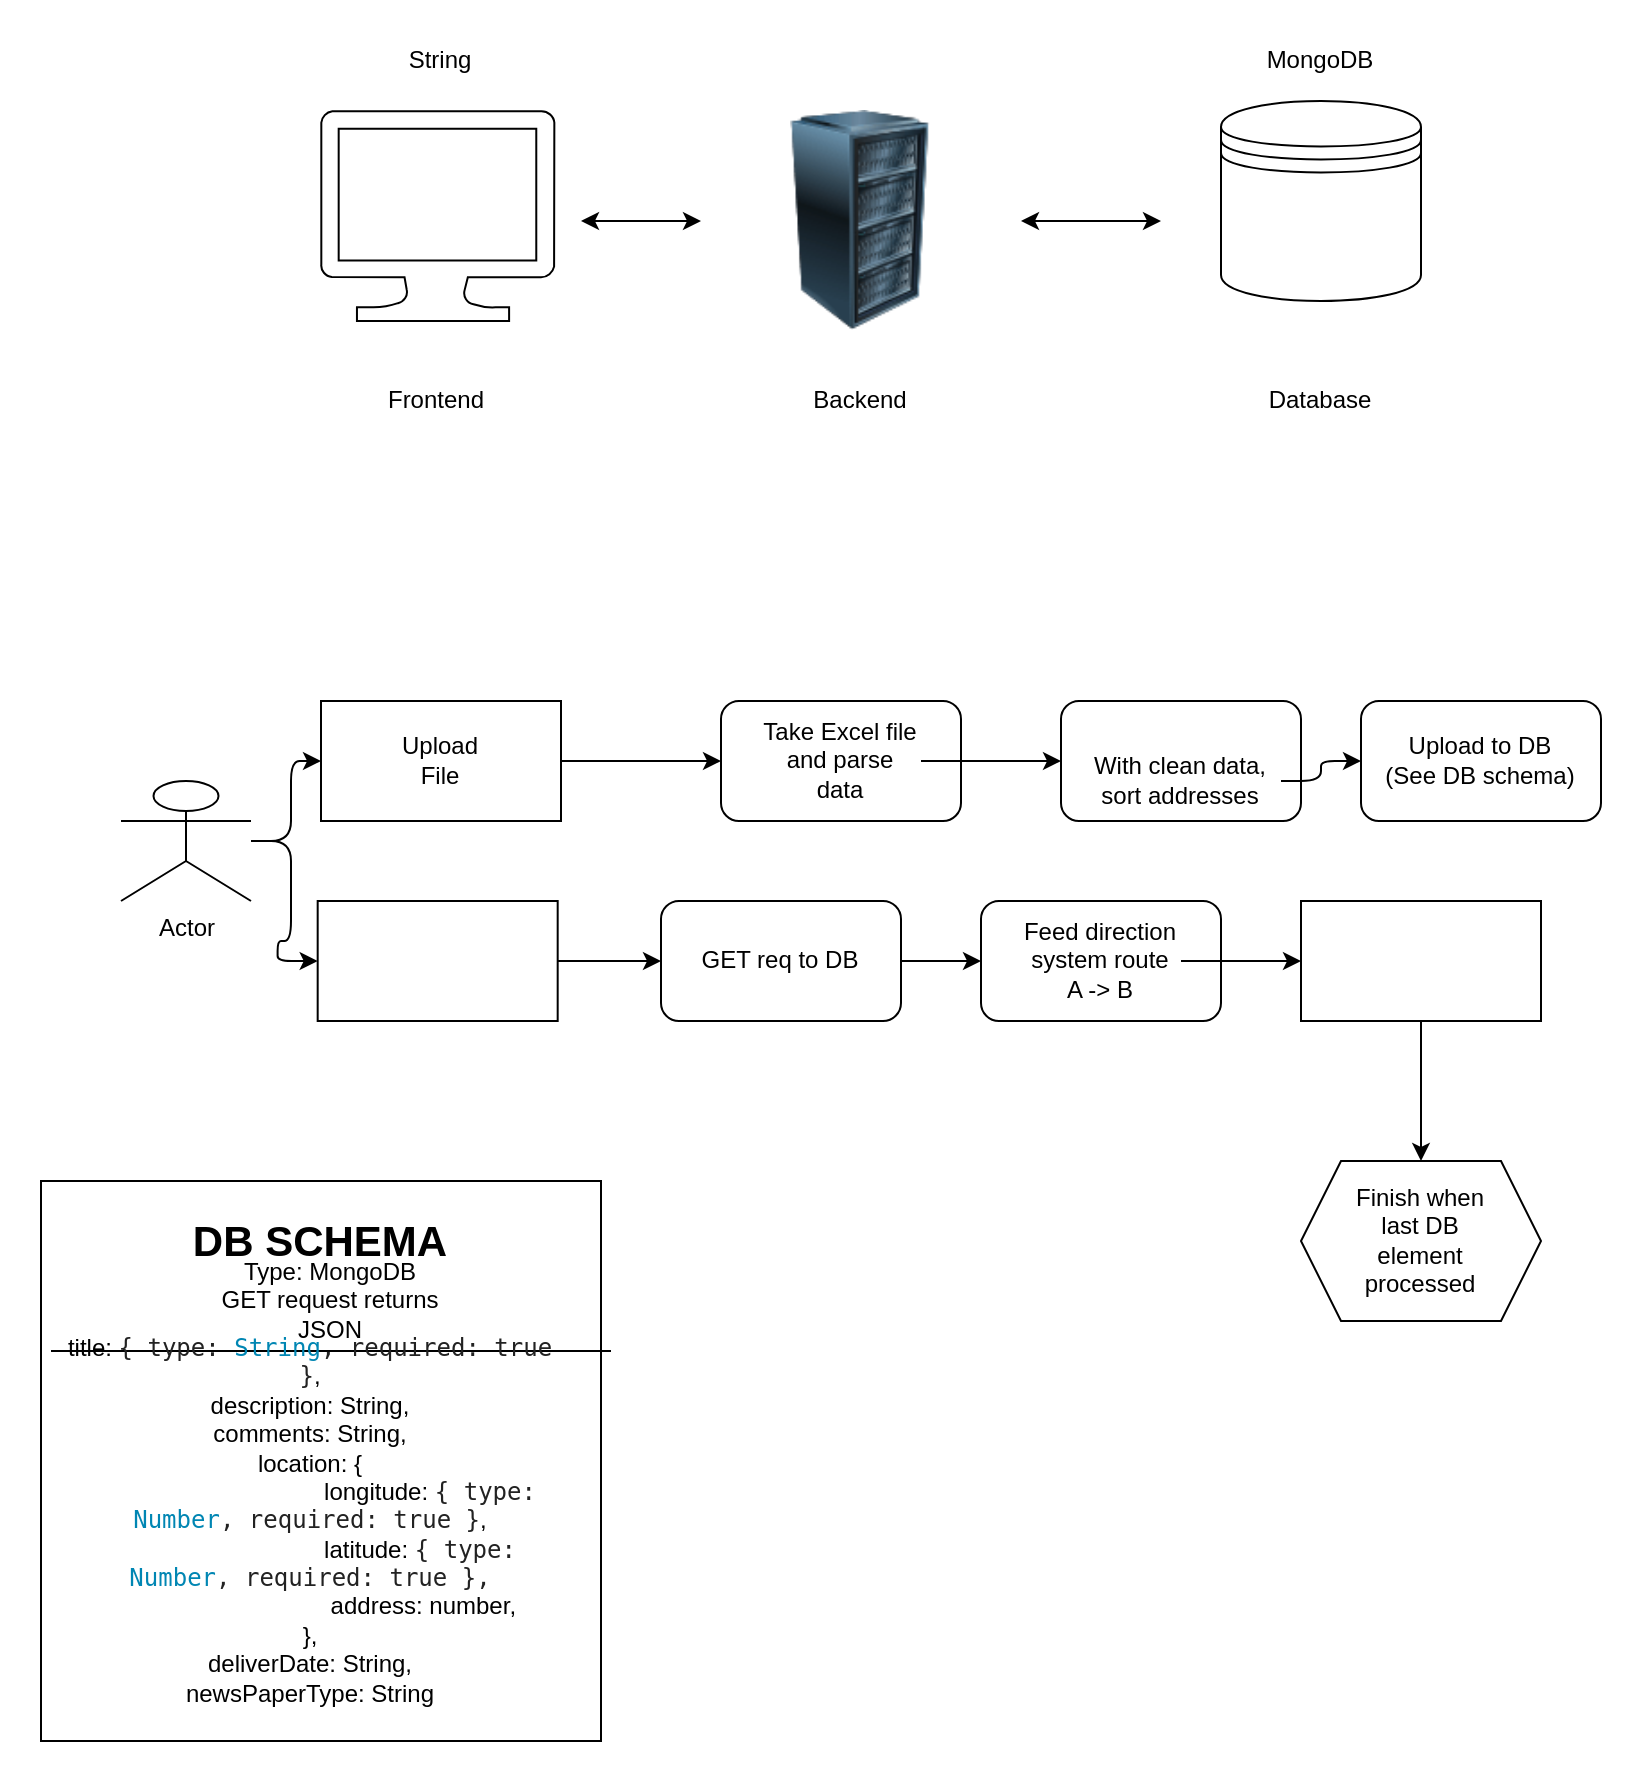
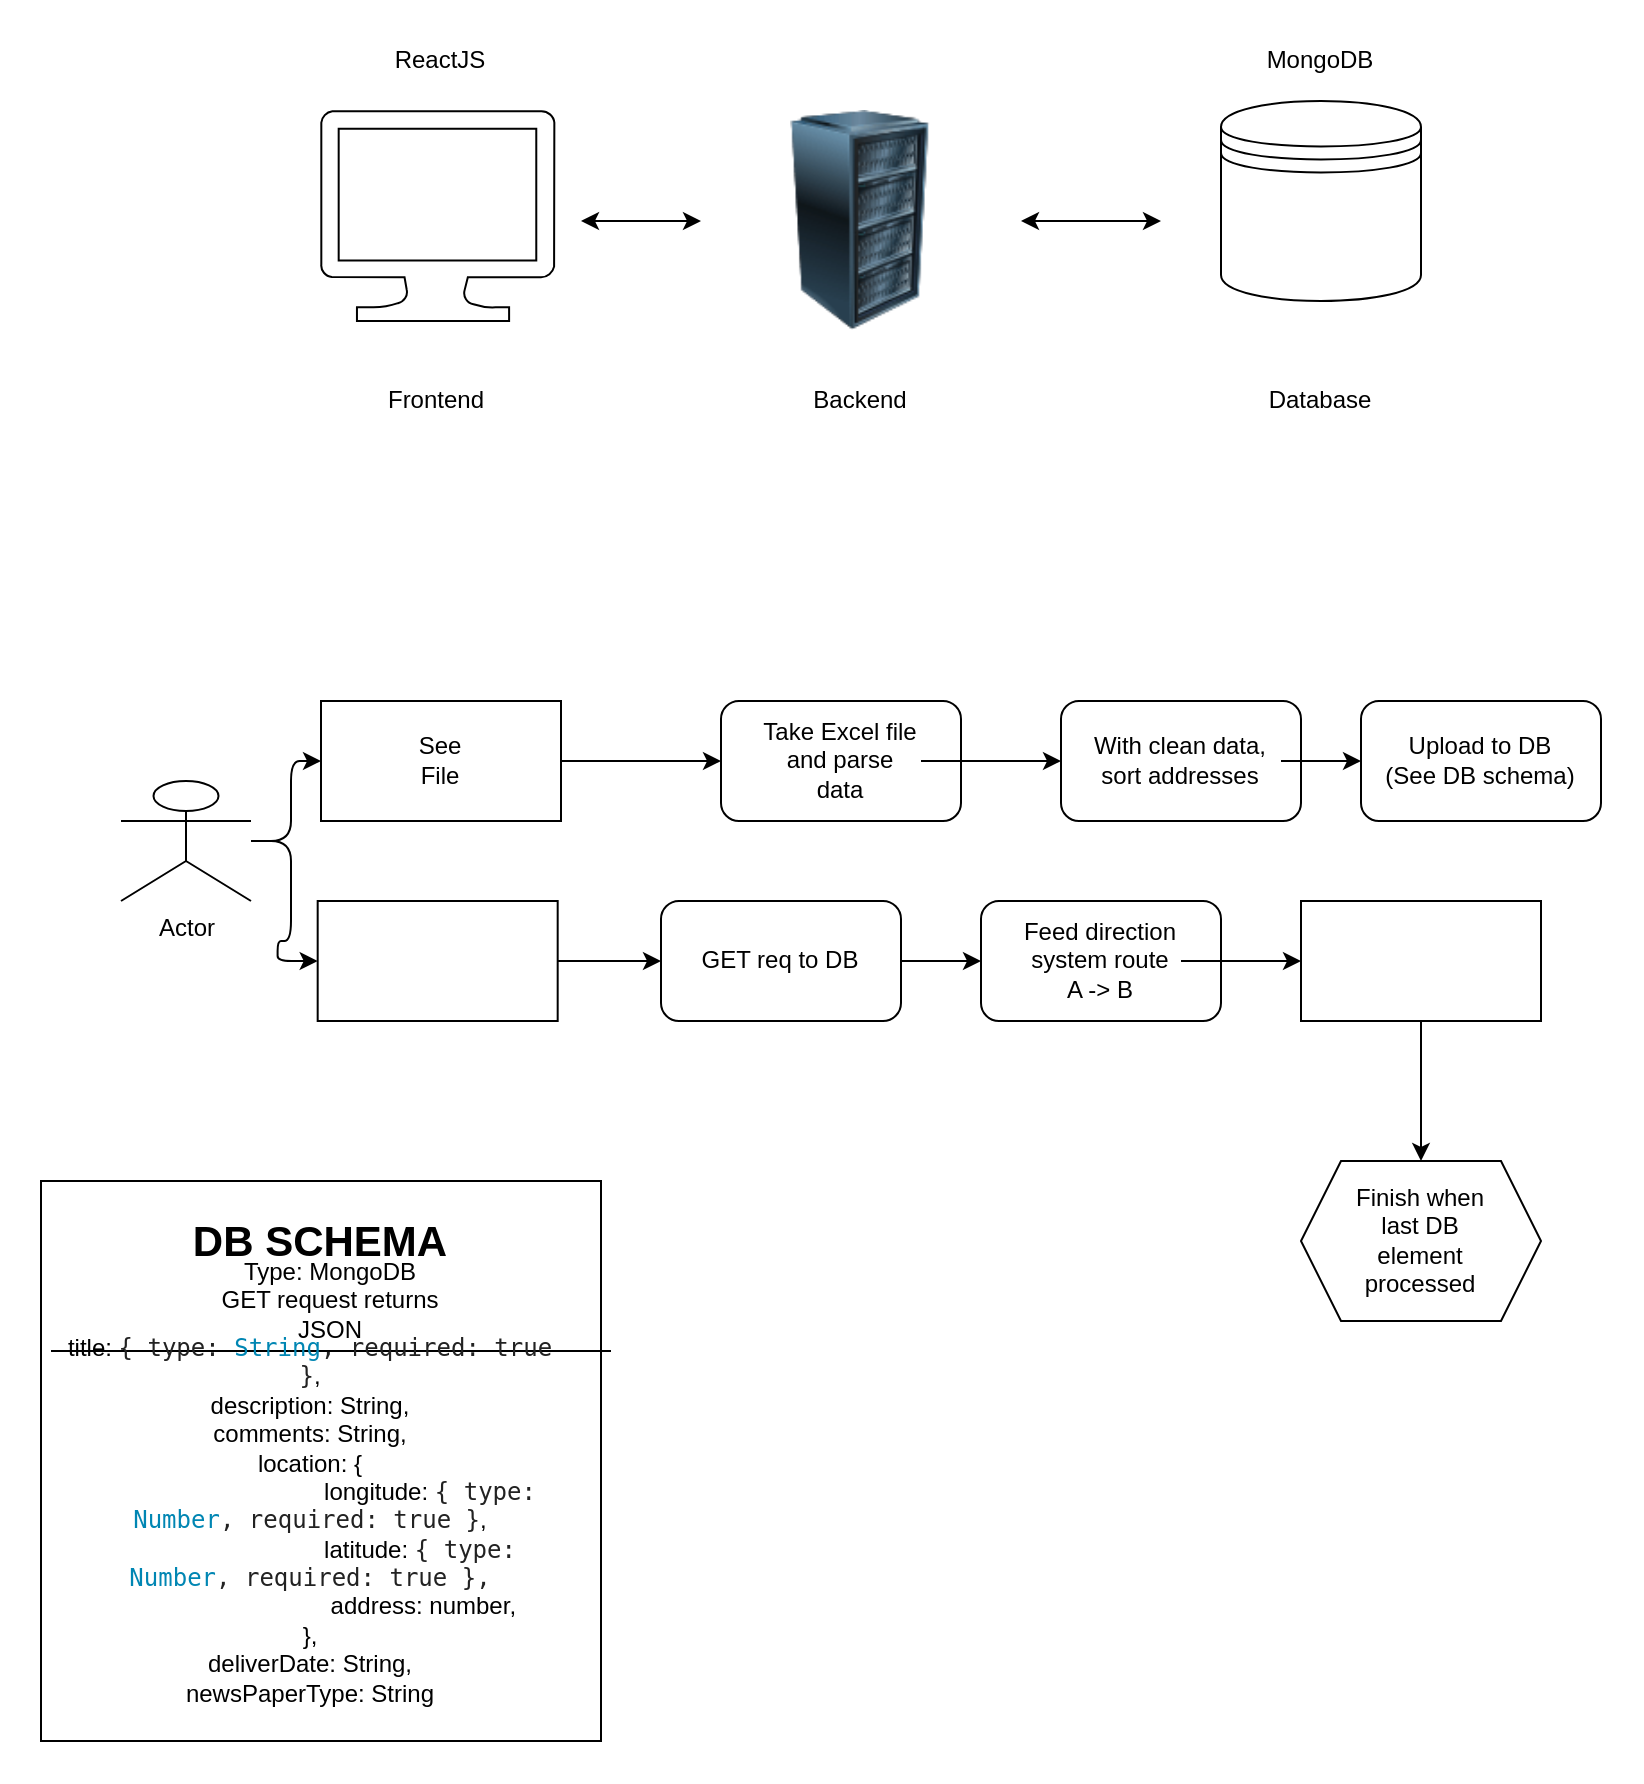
node "String": label "String" -> "ReactJS"
node "Upload File": label "Upload File" -> "See File"
node "With clean data, sort addresses": moved (1181, 781) -> (1181, 761)
